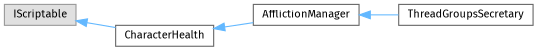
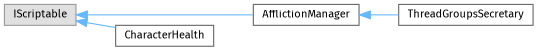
edge "AfflictionManager" -> "CharacterHealth": now "AfflictionManager" -> "IScriptable"
